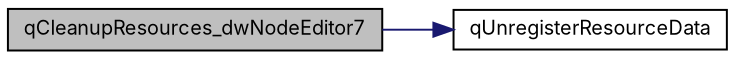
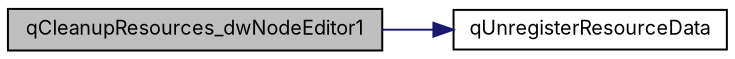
node "qCleanupResources_dwNodeEditor7": label "qCleanupResources_dwNodeEditor7" -> "qCleanupResources_dwNodeEditor1"
